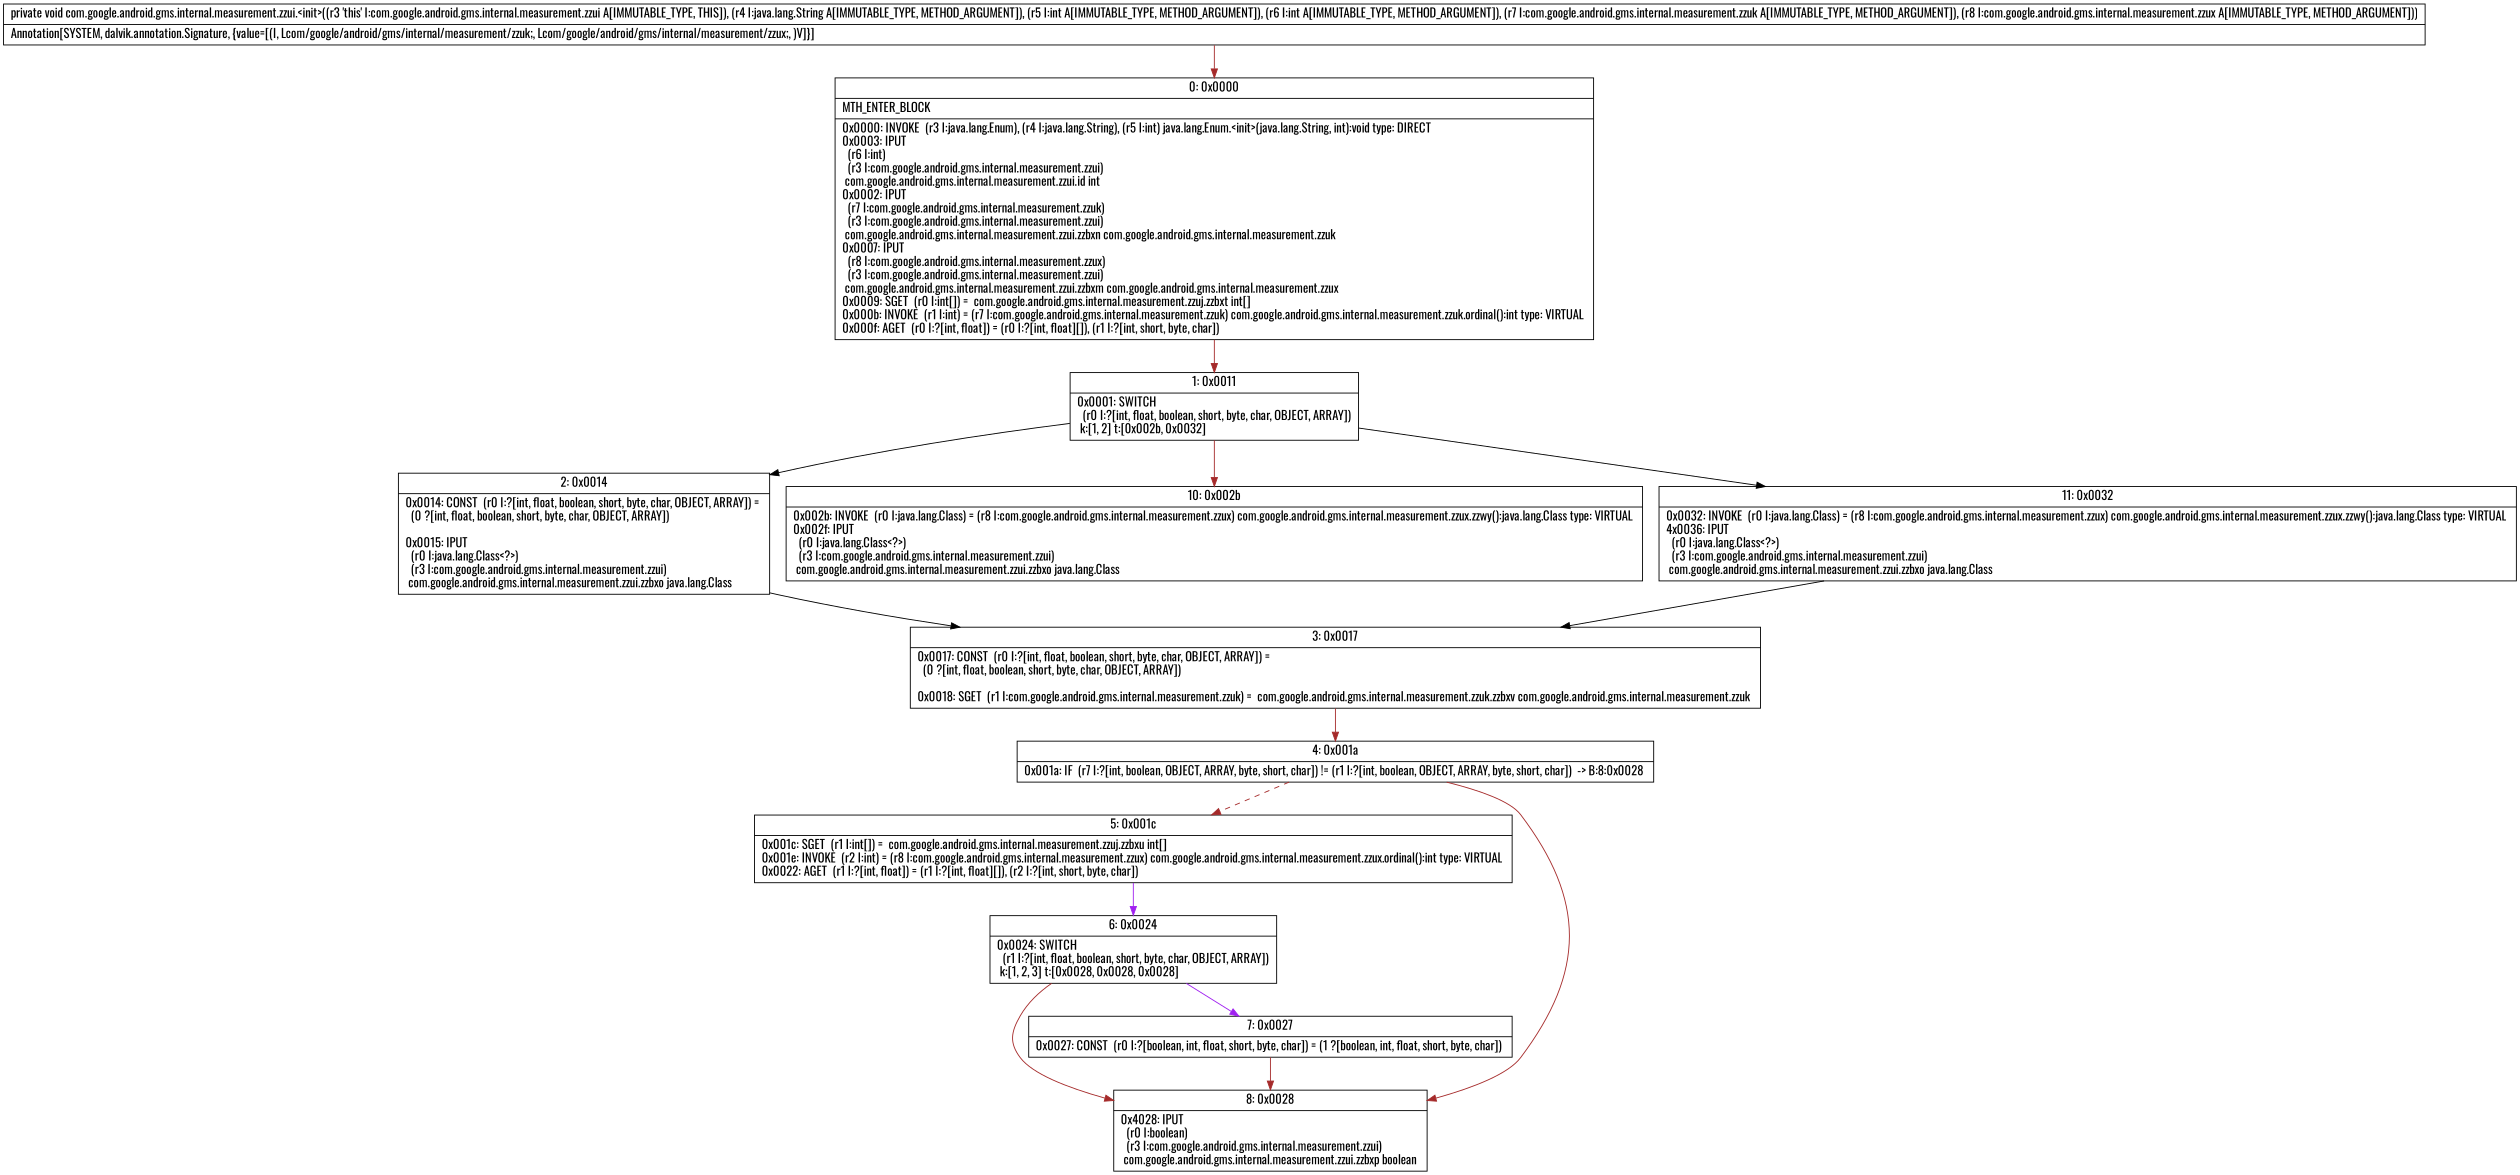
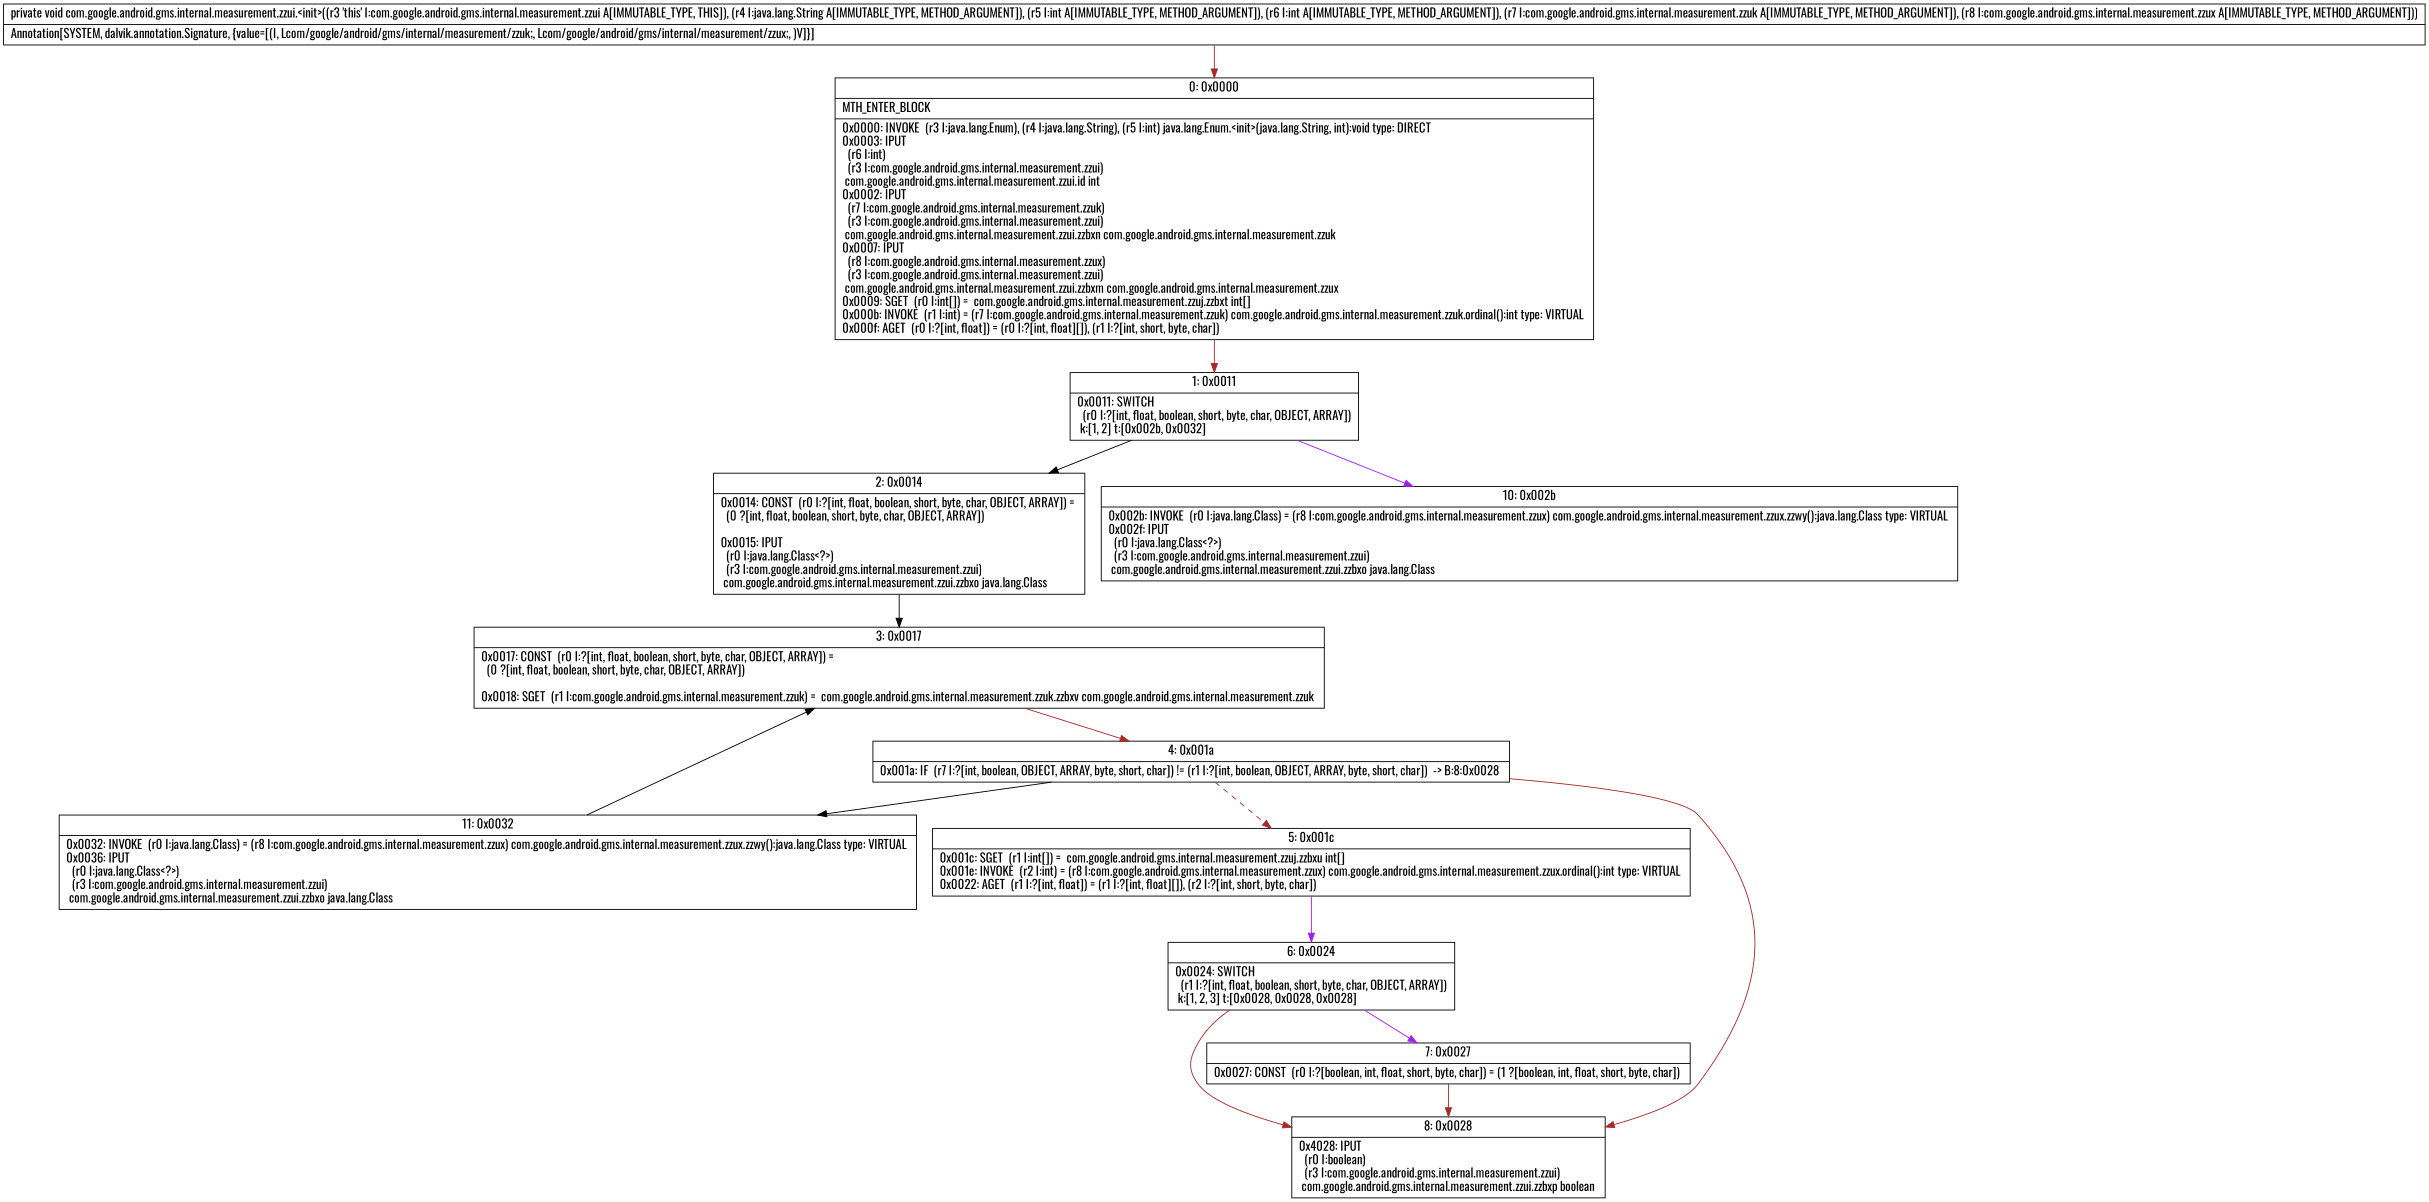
node "1: 0x0011": text "0x0001: SWITCH" -> "0x0011: SWITCH"
edge "1: 0x0011" -> "11: 0x0032": now "4: 0x001a" -> "11: 0x0032"
edge "1: 0x0011" -> "10: 0x002b": color brown -> purple
node "11: 0x0032": text "4x0036: IPUT" -> "0x0036: IPUT"
